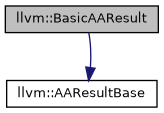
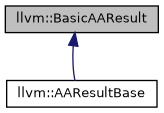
edge "llvm::BasicAAResult" -> "llvm::AAResultBase": reversed
